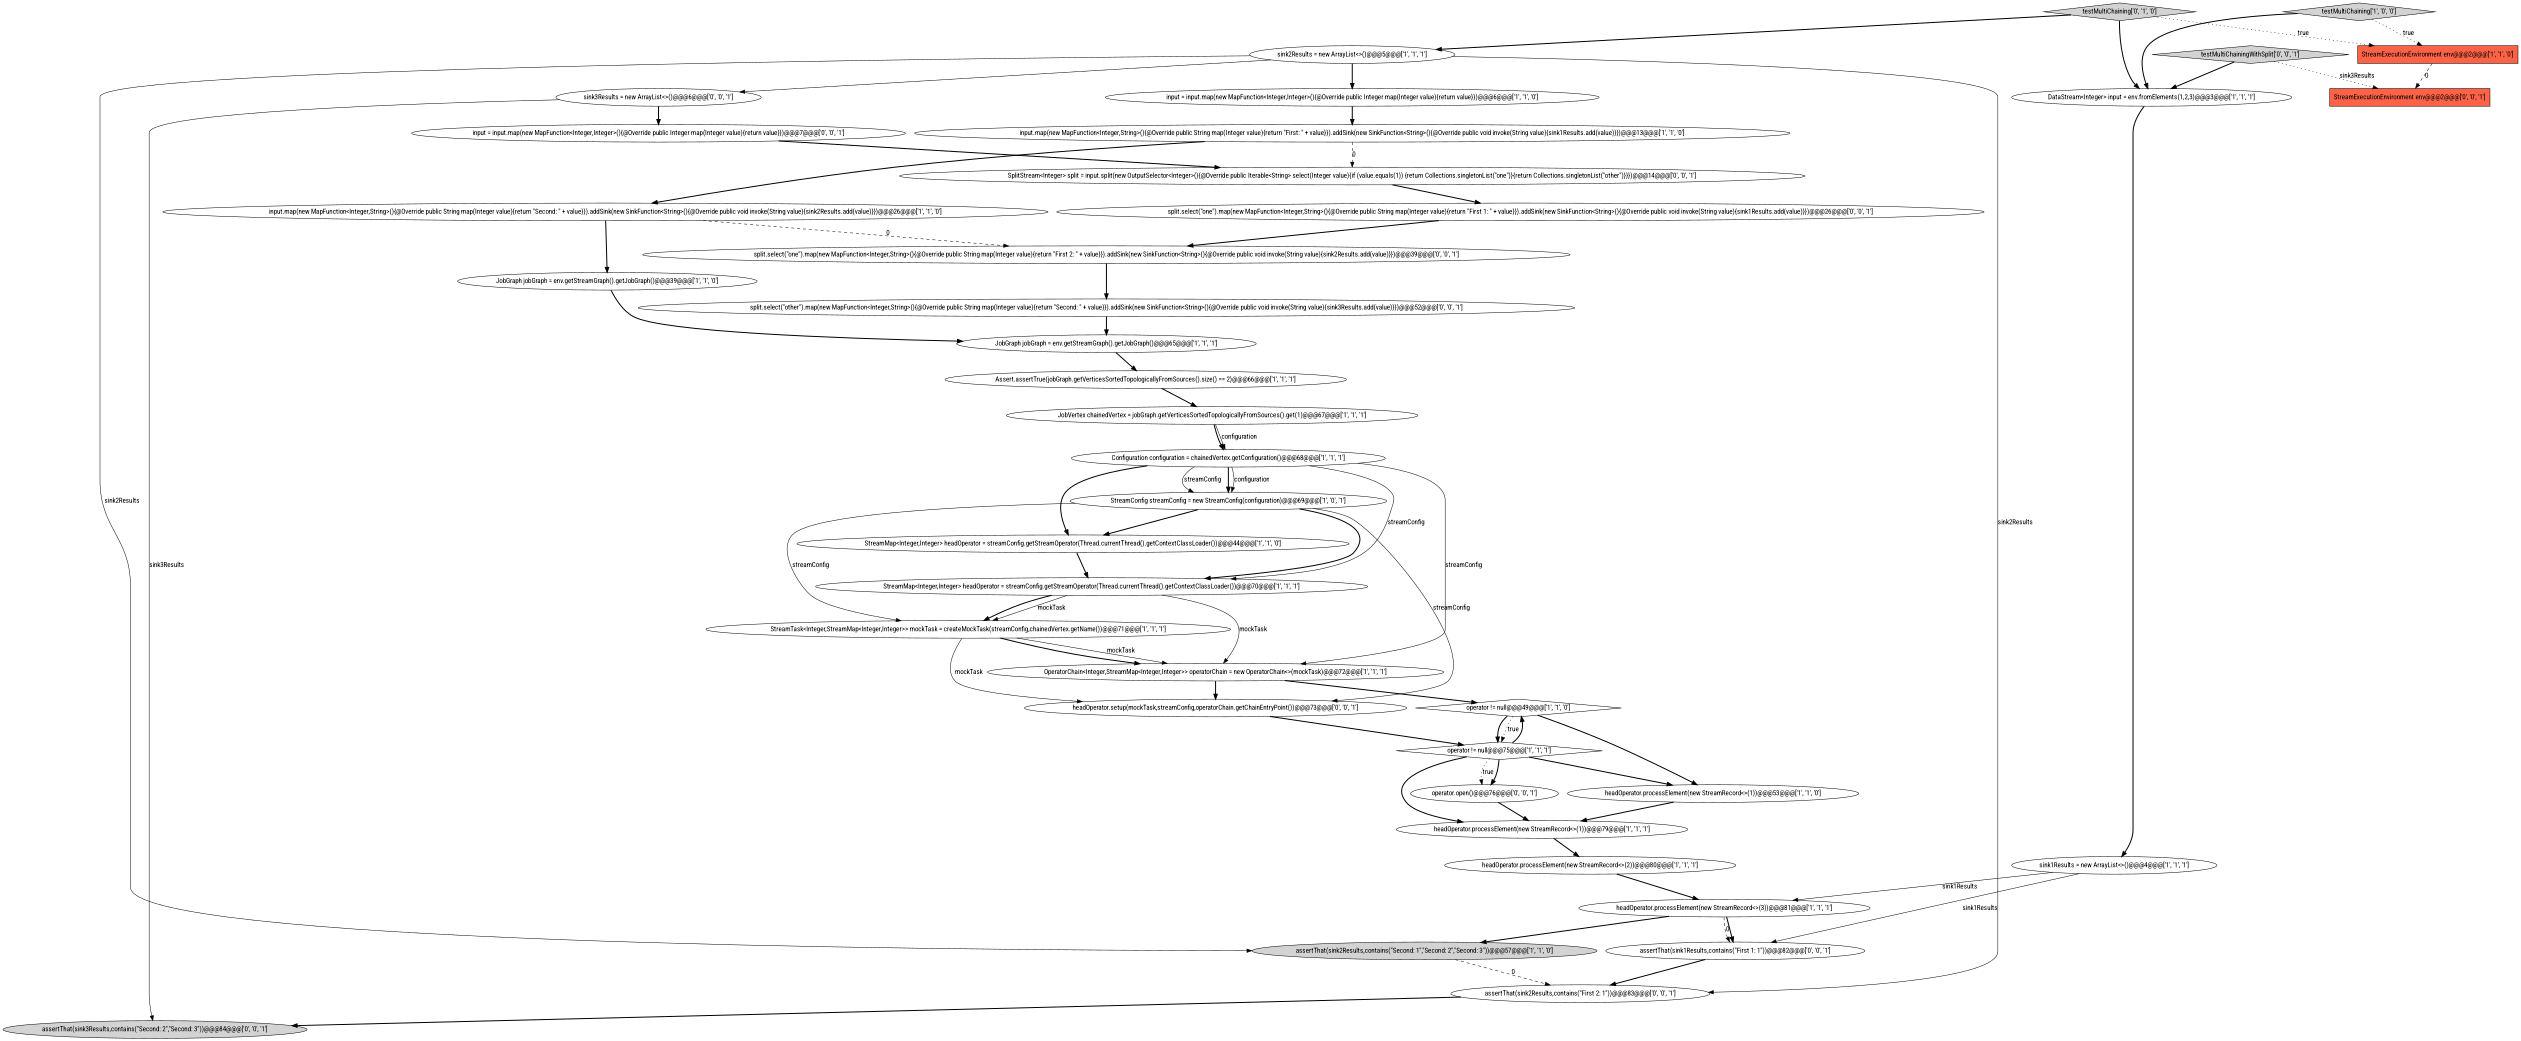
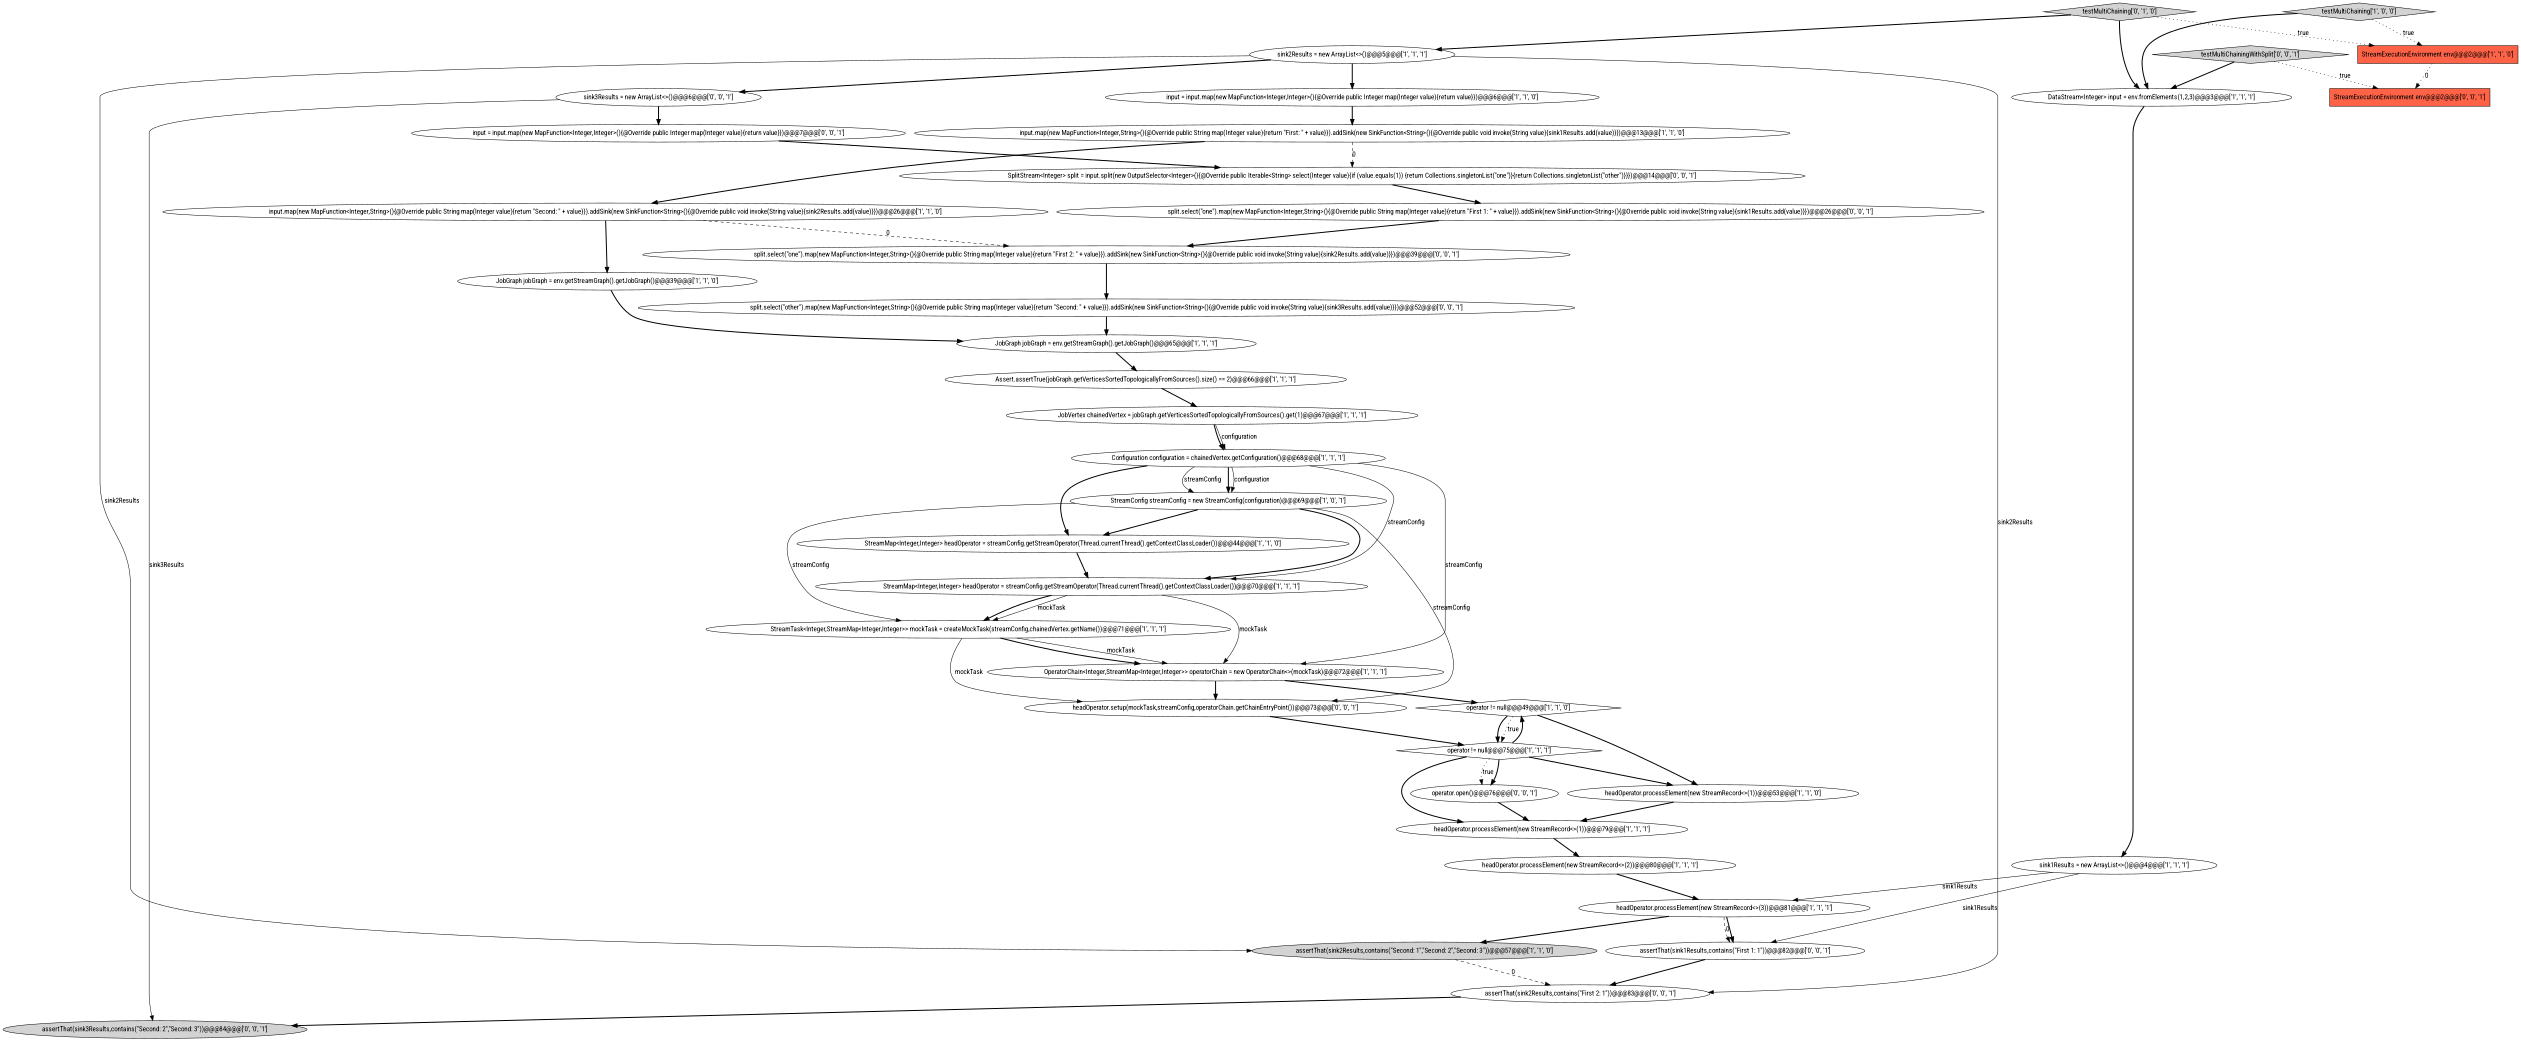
edge "StreamExecutionEnvironment env@@@2@@@['1', '1', '0']" -> "StreamExecutionEnvironment env@@@2@@@['0', '0', '1']": style dashed -> dotted
edge "sink2Results = new ArrayList<>()@@@5@@@['1', '1', '1']" -> "sink3Results = new ArrayList<>()@@@6@@@['0', '0', '1']": style solid -> bold
edge "testMultiChainingWithSplit['0', '0', '1']" -> "StreamExecutionEnvironment env@@@2@@@['0', '0', '1']": label "sink3Results" -> "true"
